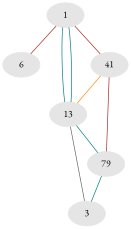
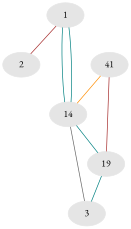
edge "1" -- "41": removed
node "6": label "6" -> "2"
node "13": label "13" -> "14"
node "79": label "79" -> "19"
